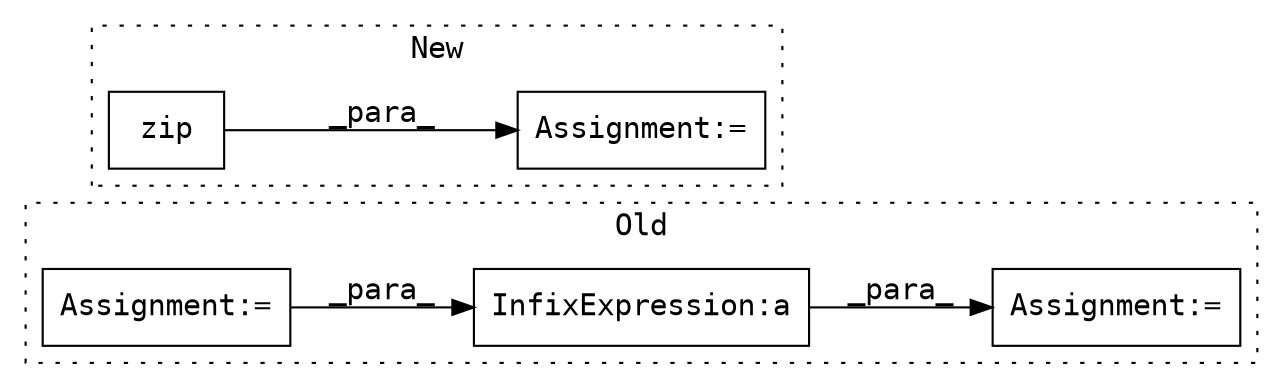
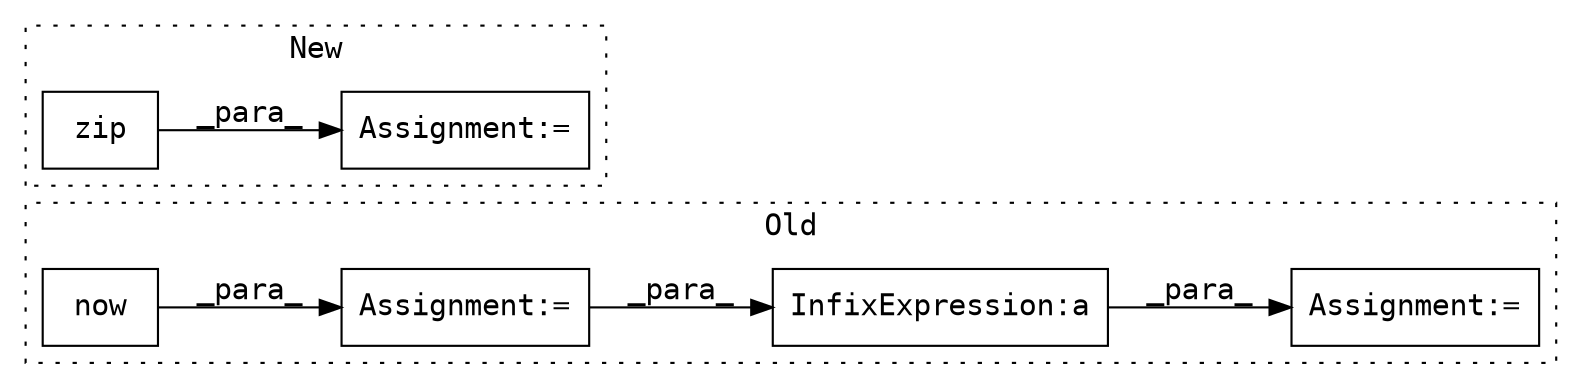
node "now": added
